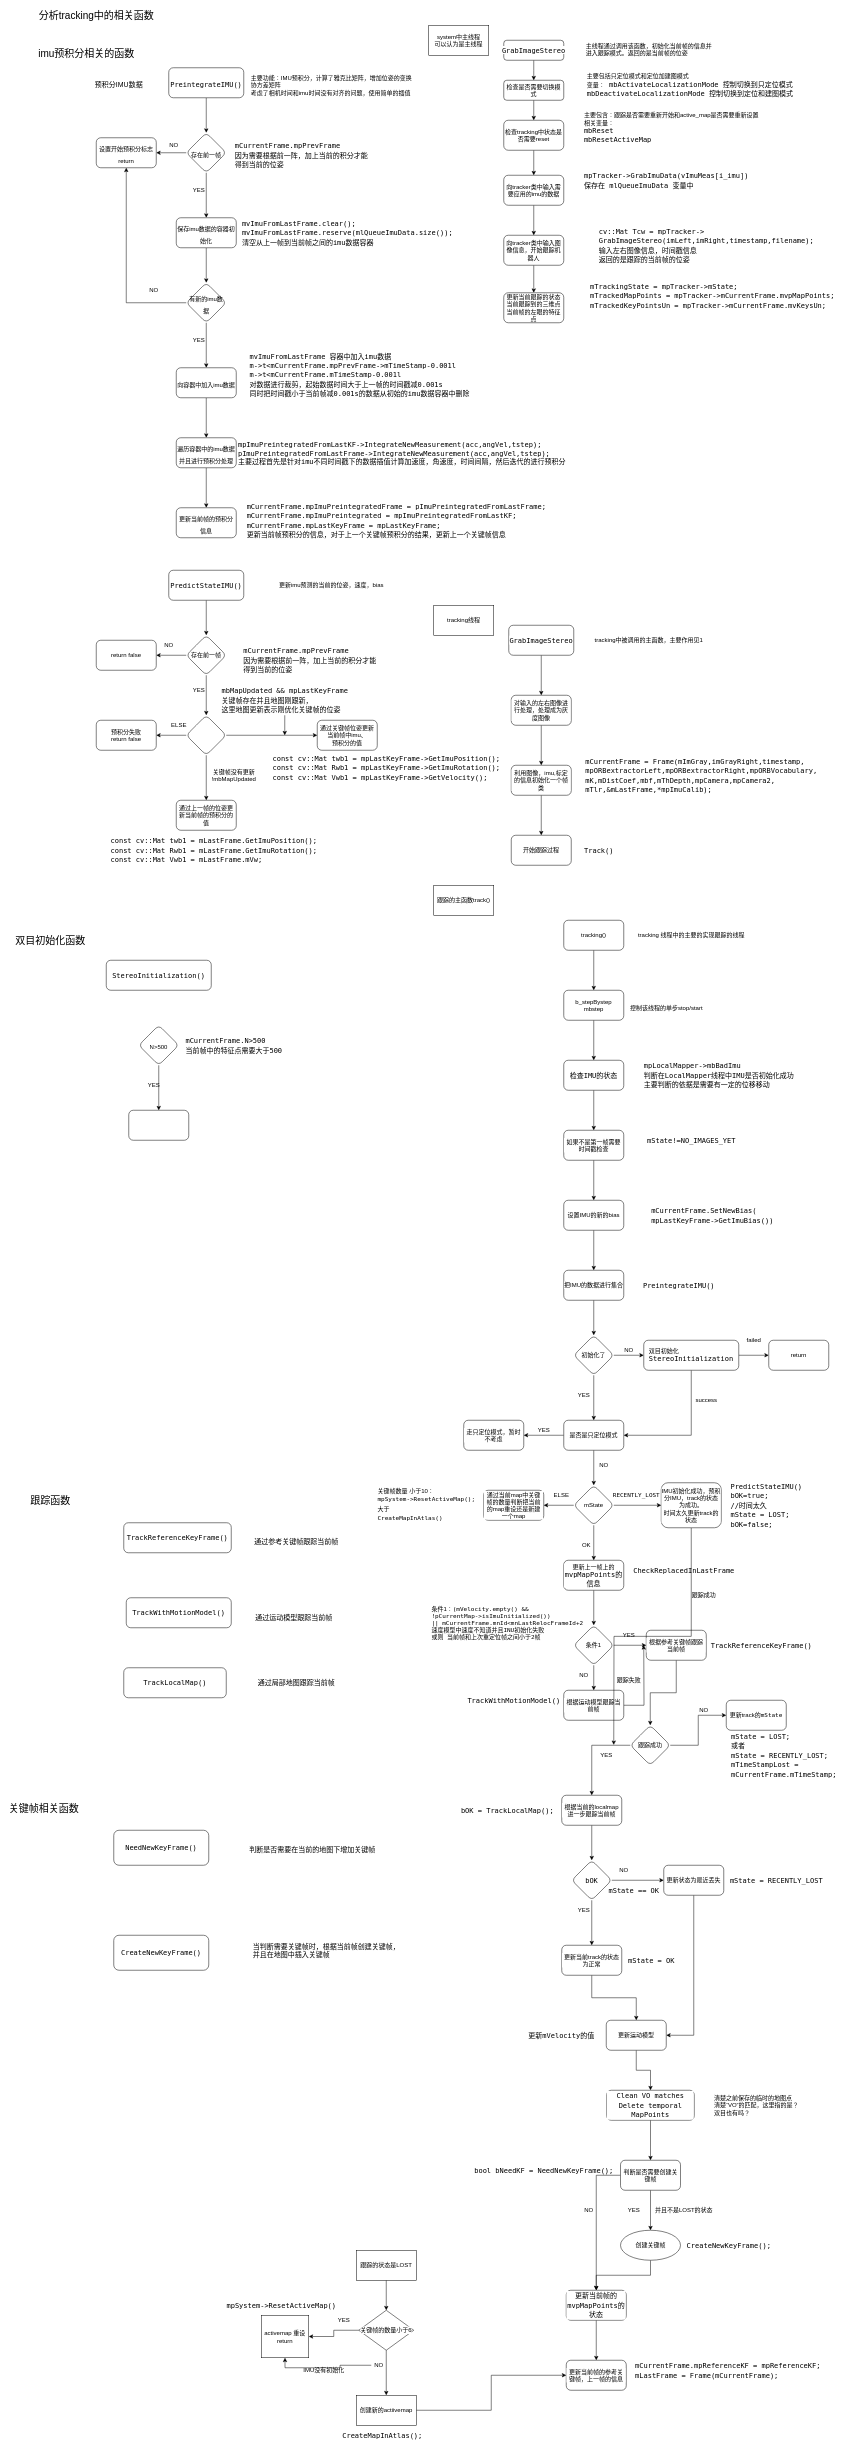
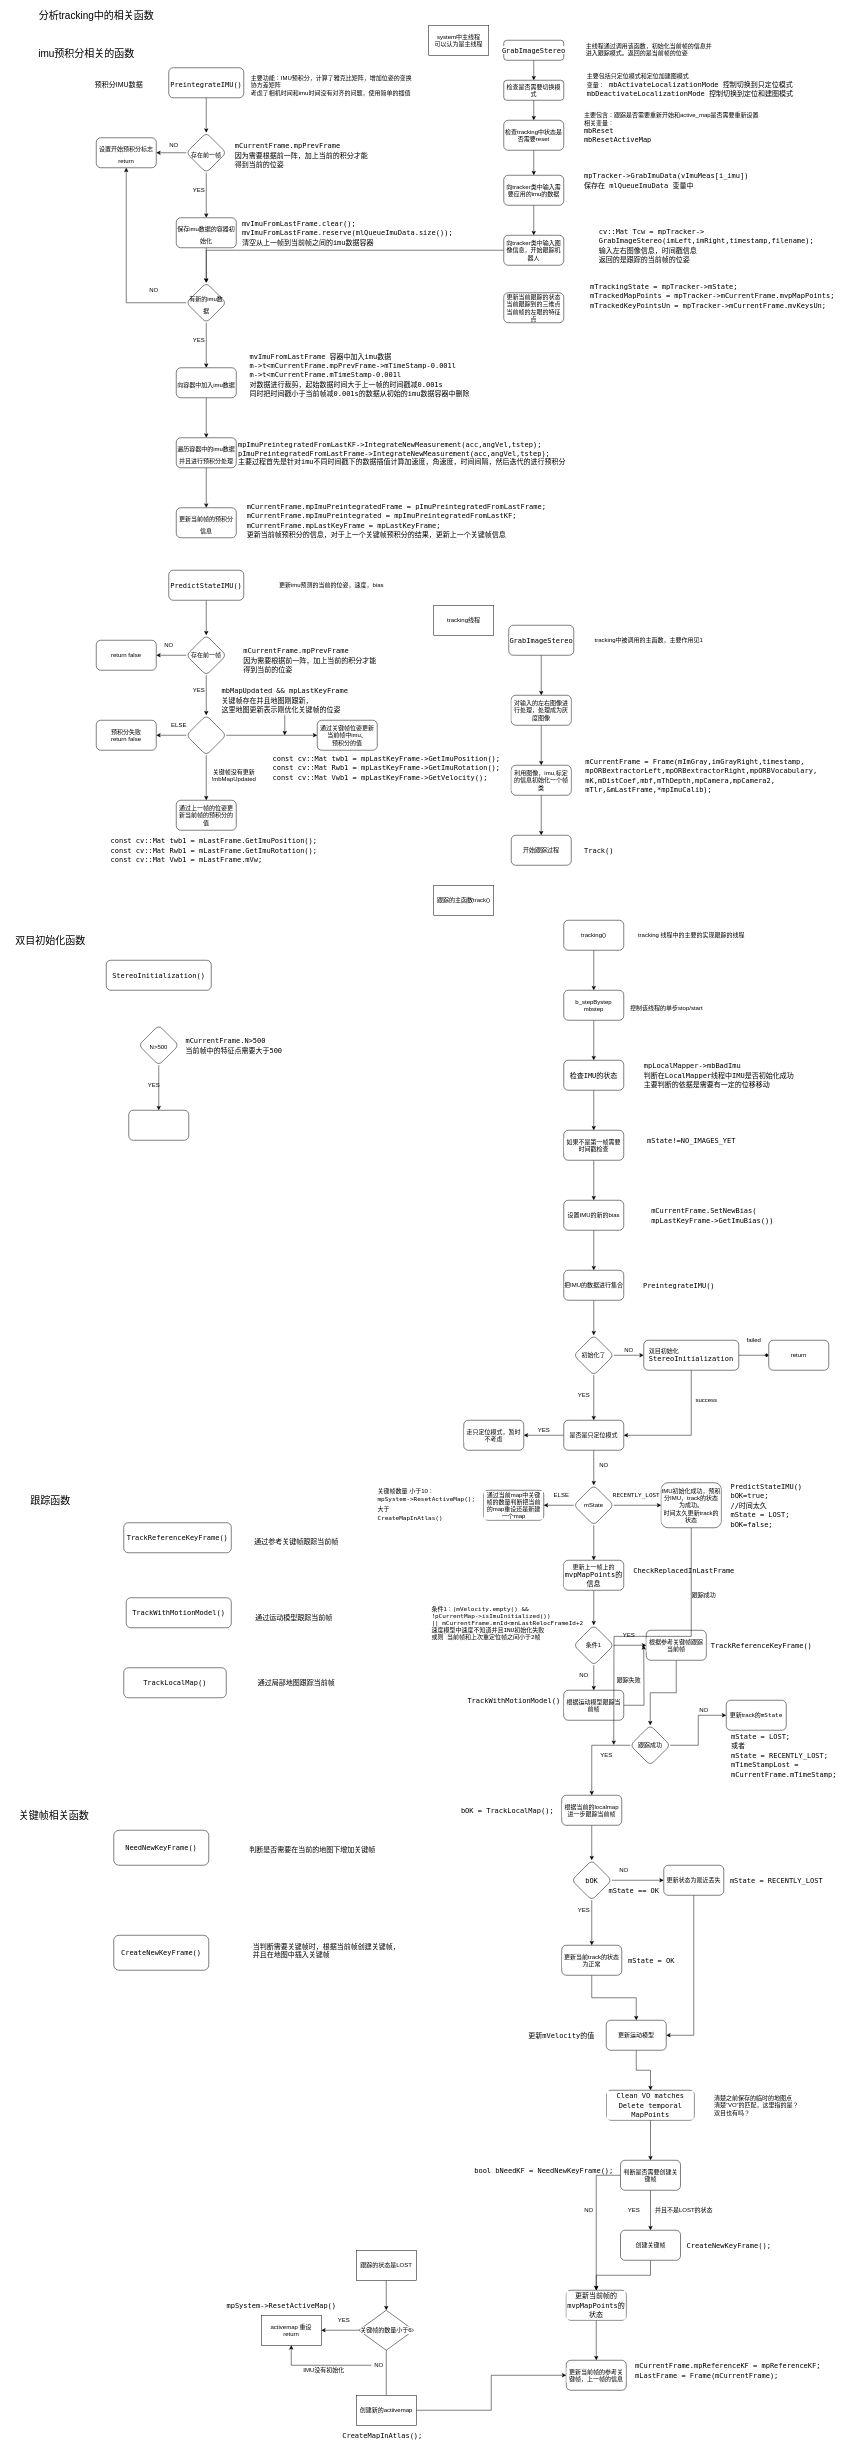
edge "向tracker类中输入图像信息，开始跟踪机器人" -> "更新当前跟踪的状态 当前跟踪到的三维点 当前帧的左眼的特征点": now "向tracker类中输入图像信息，开始跟踪机器人" -> "有新的imu数据"
edge "双目初始化 StereoInitialization" -> "return": arrowhead classic -> diamond
node "OK": removed
node "关键帧相关函数": moved (44, 1808) -> (54, 1815)
node "创建关键帧": shape ellipse -> rounded rectangle
node "activemap 重设 return": size 48x43 -> 60x30
edge "关键帧的数量小于6" -> "创建新的actiivemap": arrowhead classic -> none
